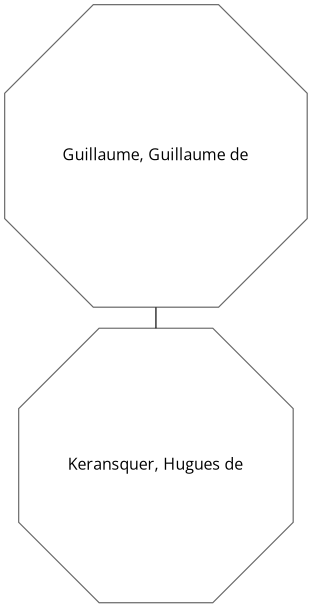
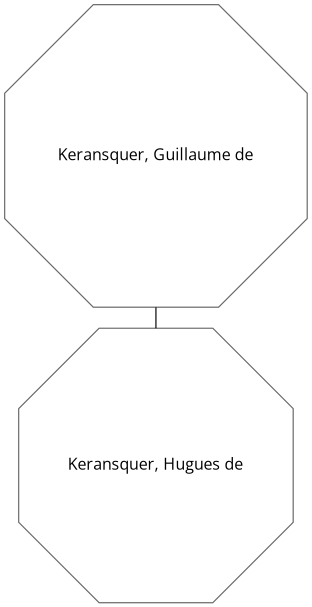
node "Guillaume, Guillaume de": label "Guillaume, Guillaume de" -> "Keransquer, Guillaume de"
